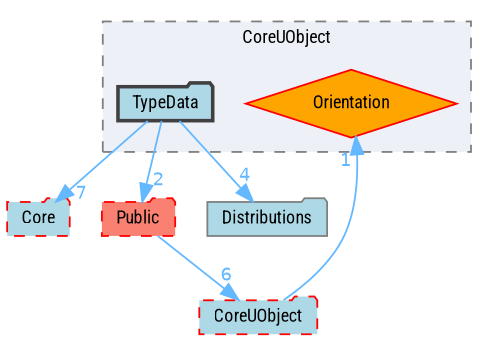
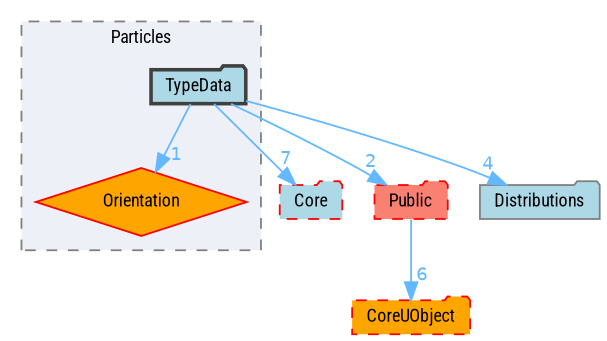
cluster "CoreUObject": label "CoreUObject" -> "Particles"
edge "CoreUObject" -> "Orientation": now "TypeData" -> "Orientation"
node "CoreUObject": fillcolor lightblue -> orange
